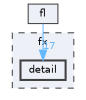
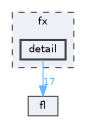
edge "fl" -> "detail": reversed
